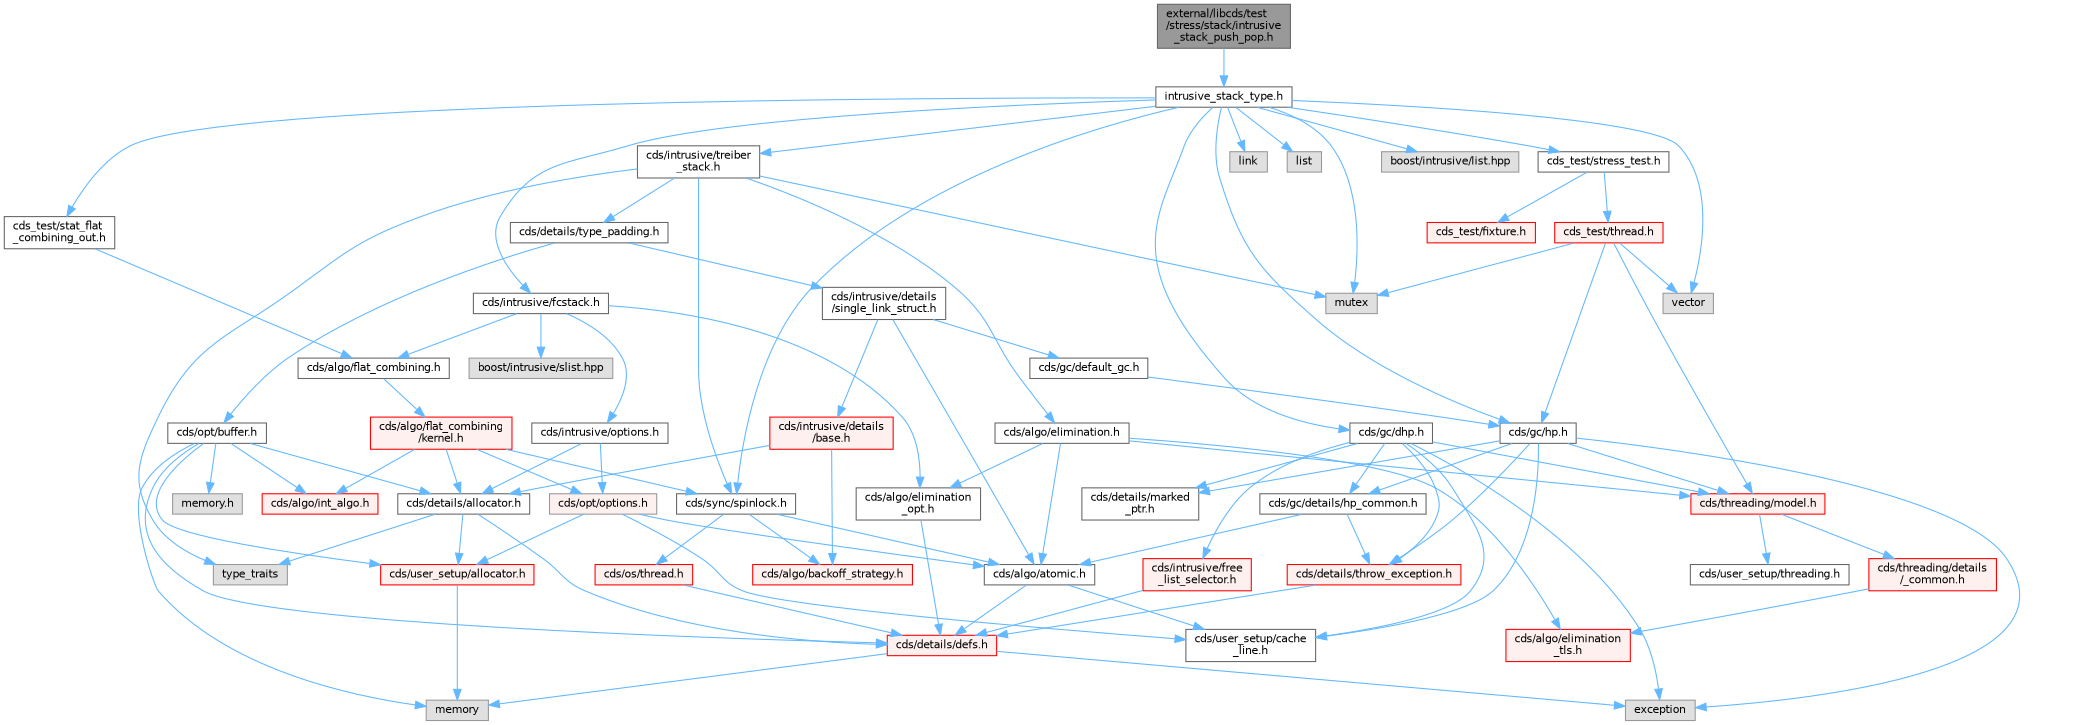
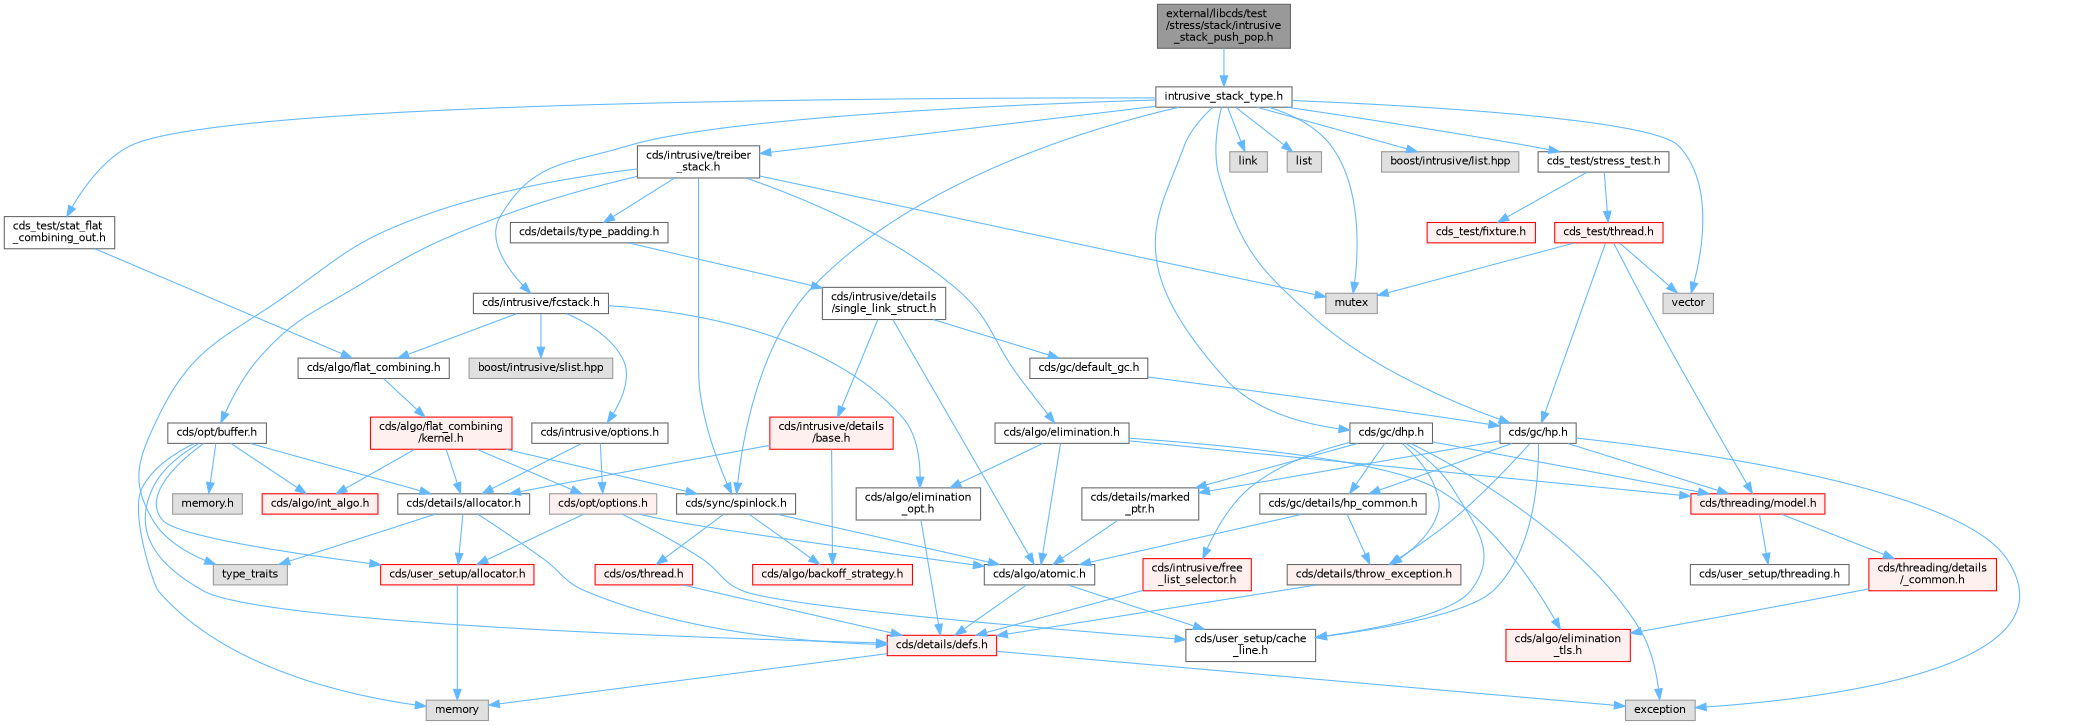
edge "cds/details/type_padding.h" -> "cds/opt/buffer.h": now "cds/intrusive/treiber _stack.h" -> "cds/opt/buffer.h"
edge "cds/details/marked _ptr.h" -> "cds/algo/atomic.h": added
node "cds/details/throw_exception.h": color red -> grey40
